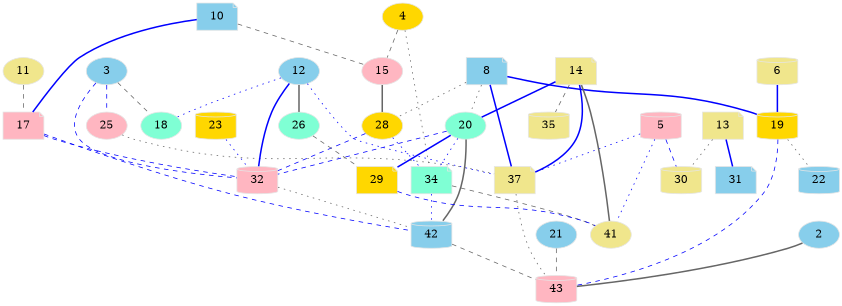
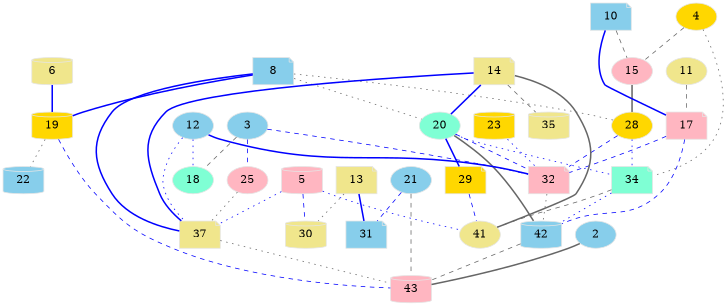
node "26": removed
node "32": shape cylinder -> note
edge "21" -- "31": added
